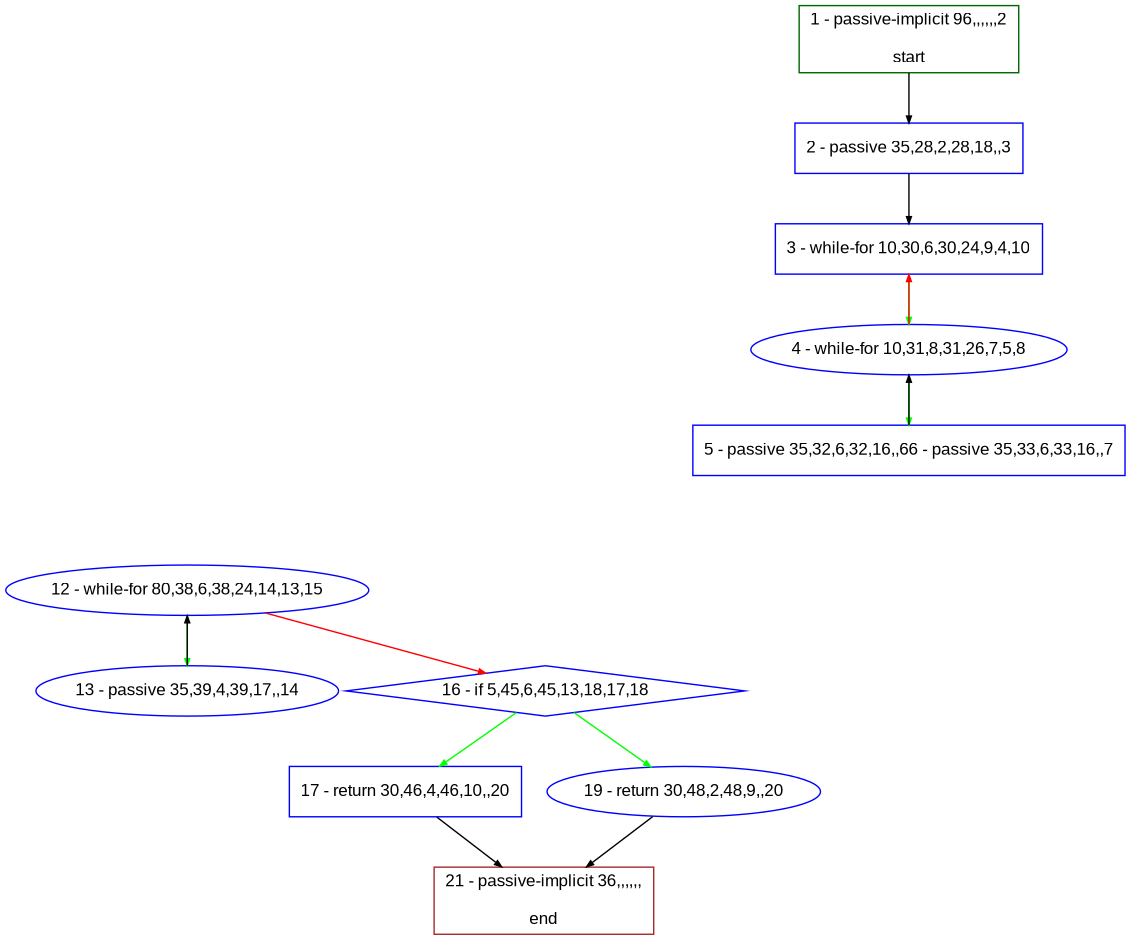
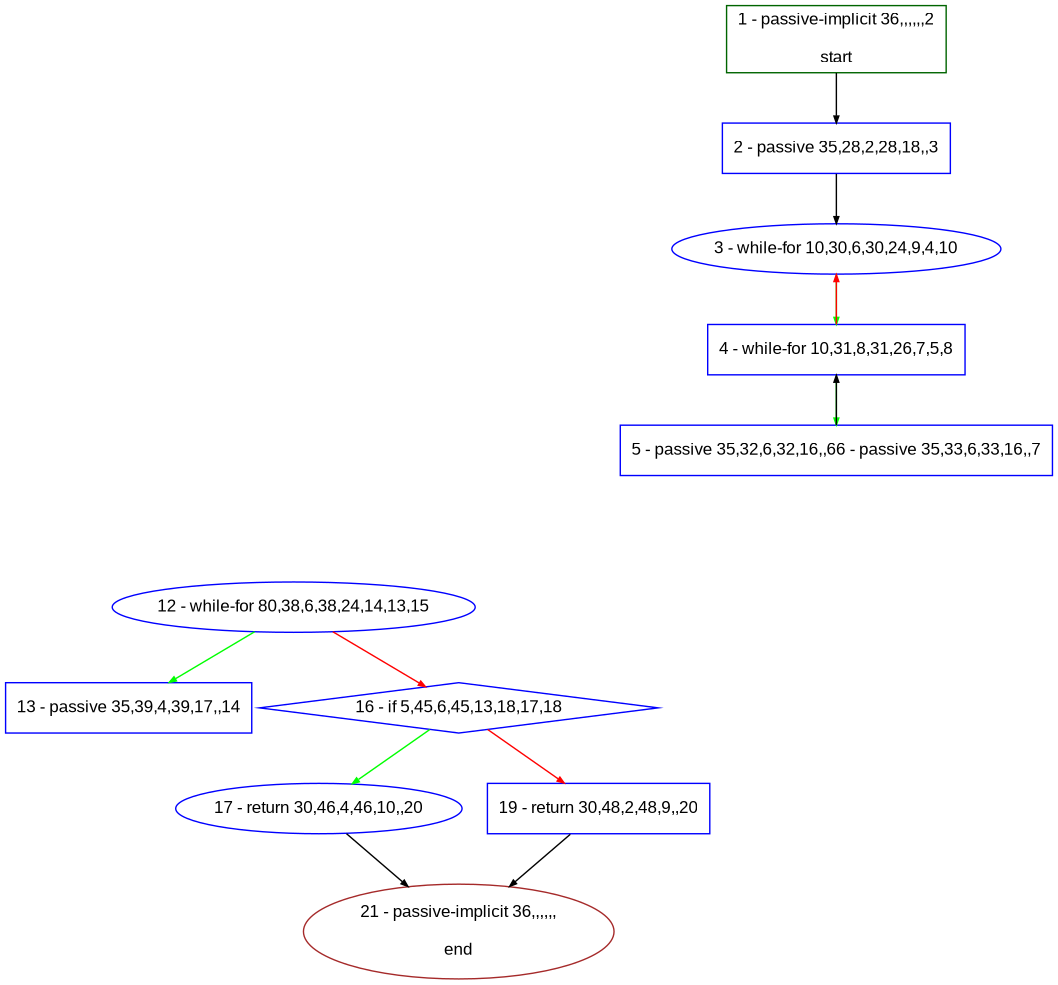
node "1 - passive-implicit 96,,,,,,2 start": label "1 - passive-implicit 96,,,,,,2 start" -> "1 - passive-implicit 36,,,,,,2 start"
node "3 - while-for 10,30,6,30,24,9,4,10": shape box -> ellipse
node "4 - while-for 10,31,8,31,26,7,5,8": shape ellipse -> box
edge "13 - passive 35,39,4,39,17,,14" -> "12 - while-for 80,38,6,38,24,14,13,15": removed
node "13 - passive 35,39,4,39,17,,14": shape ellipse -> box
edge "16 - if 5,45,6,45,13,18,17,18" -> "19 - return 30,48,2,48,9,,20": color #00ff00 -> #ff0000
node "17 - return 30,46,4,46,10,,20": shape box -> ellipse
node "19 - return 30,48,2,48,9,,20": shape ellipse -> box
node "21 - passive-implicit 36,,,,,, end": shape box -> ellipse
